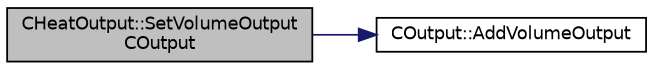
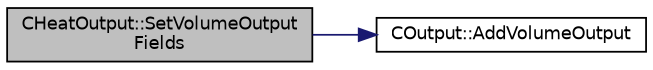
node "CHeatOutput::SetVolumeOutput COutput": label "CHeatOutput::SetVolumeOutput COutput" -> "CHeatOutput::SetVolumeOutput Fields"
